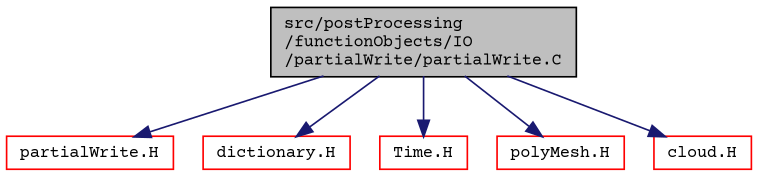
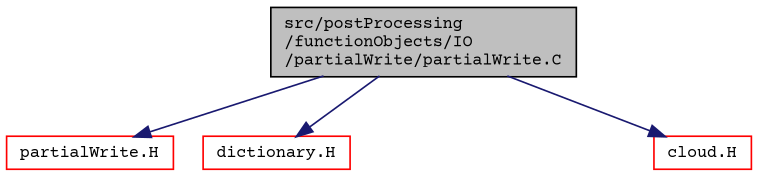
node "Time.H": removed
node "polyMesh.H": removed
